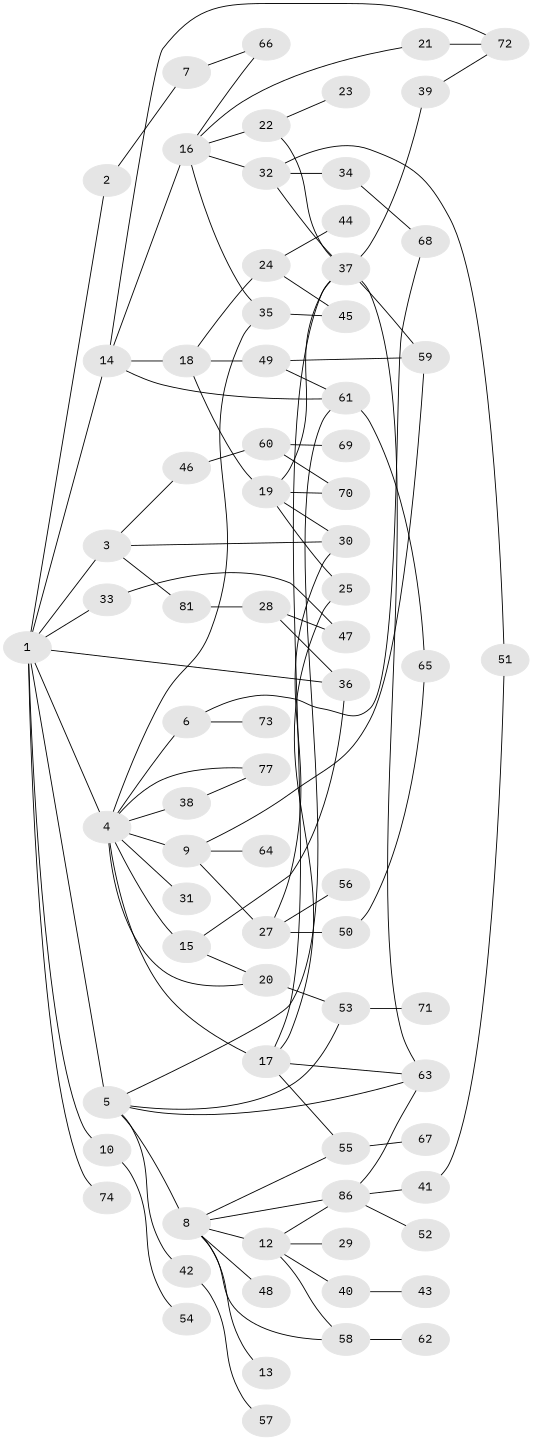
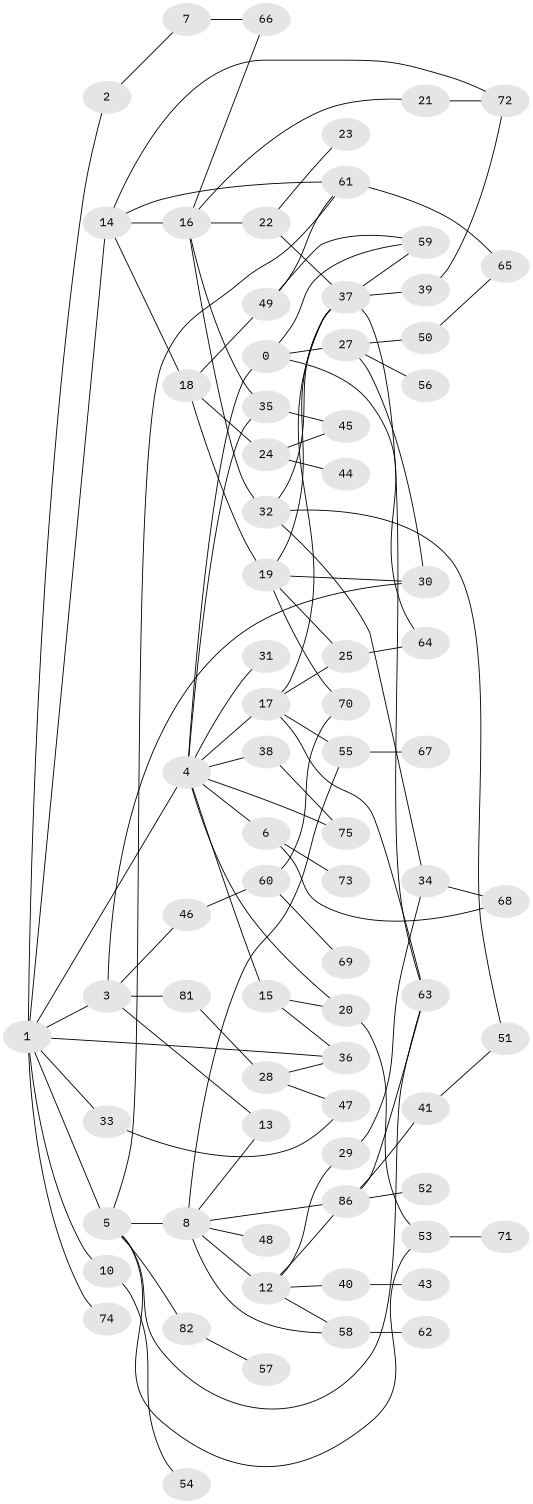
edge "64" -- "25": added
node "77": label "77" -> "75"
node "9": label "9" -> "0"
edge "34" -- "29": added
edge "3" -- "13": added
node "42": label "42" -> "82"
